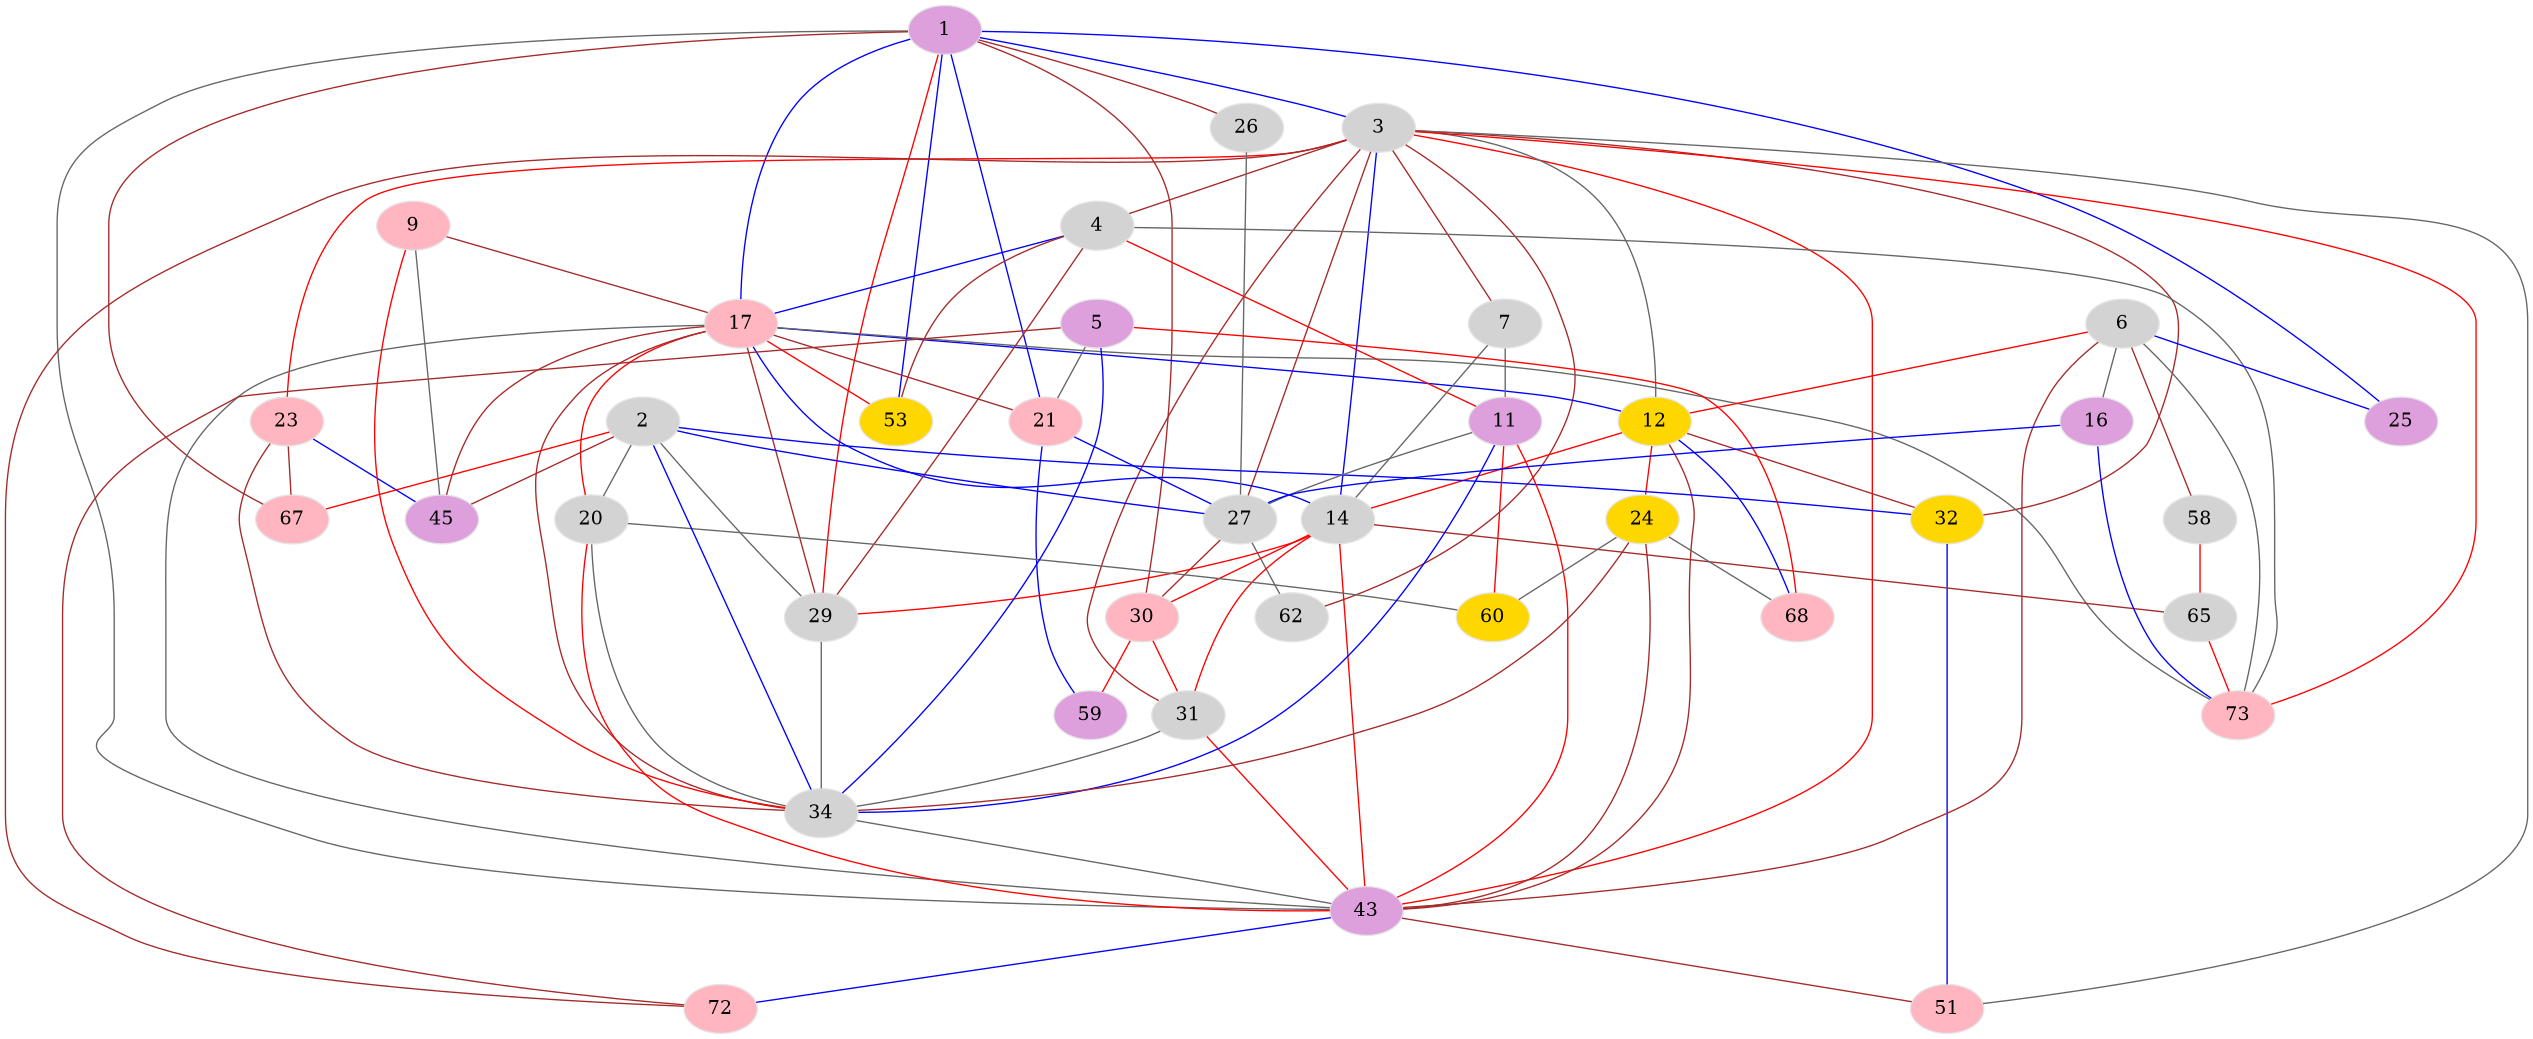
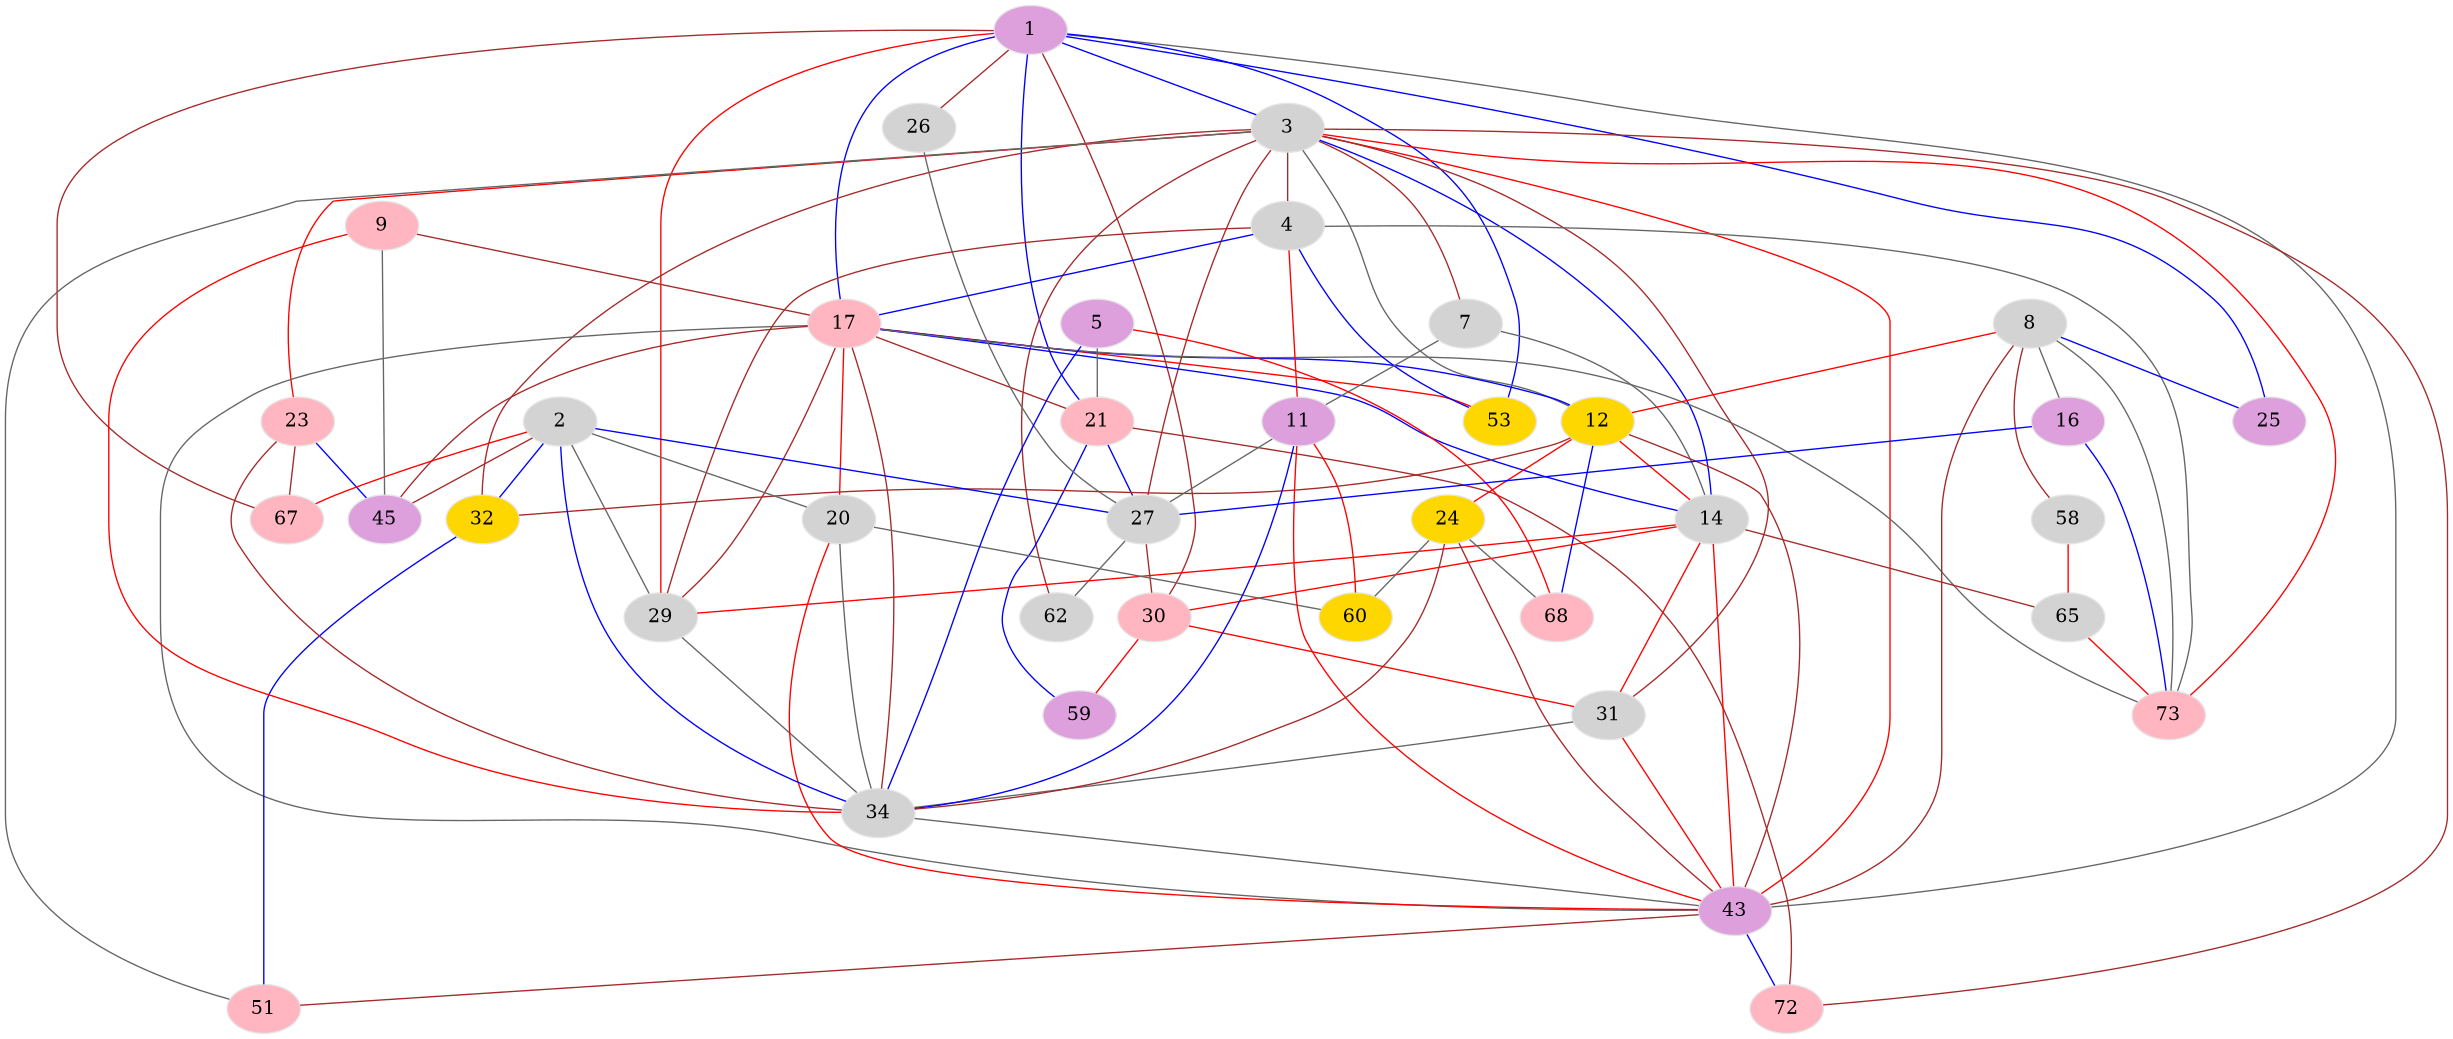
edge "4" -- "53": color brown -> blue
node "6": label "6" -> "8"
edge "5" -- "72": now "21" -- "72"
